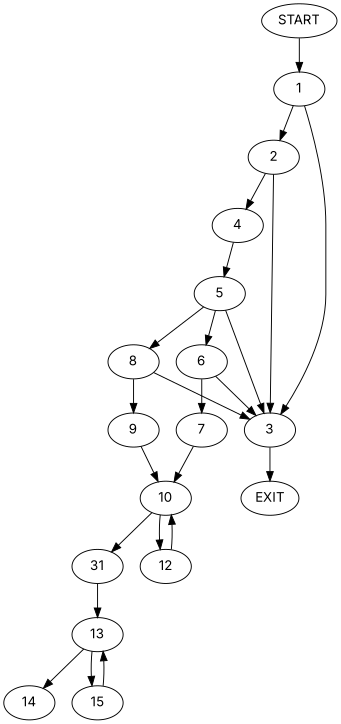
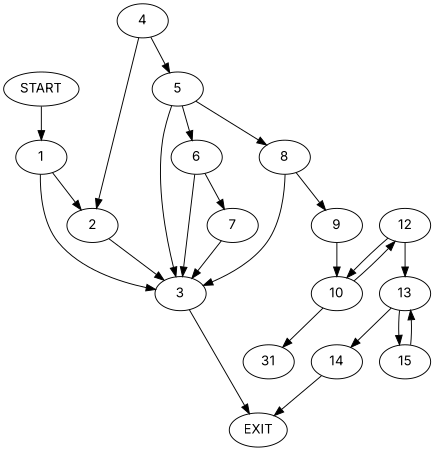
edge "2" -> "4": reversed
edge "14" -> "EXIT": added
edge "7" -> "10": now "7" -> "3"
edge "31" -> "13": now "12" -> "13"
